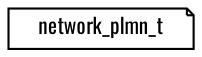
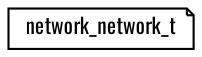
node "network_plmn_t": label "network_plmn_t" -> "network_network_t"
